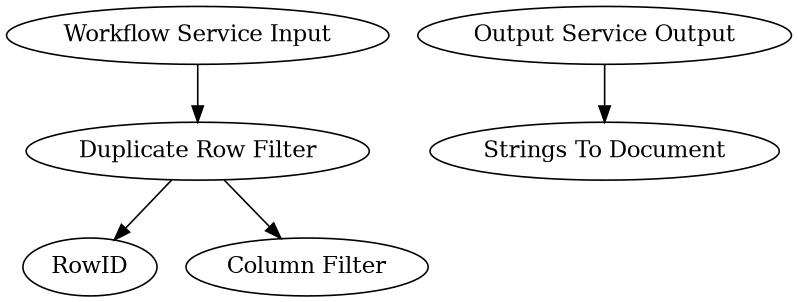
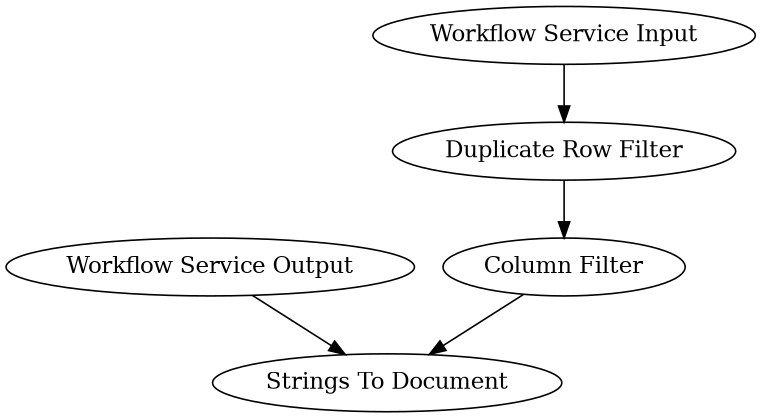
node "Output Service Output": label "Output Service Output" -> "Workflow Service Output"
node "RowID": removed
edge "Column Filter" -> "Strings To Document": added
